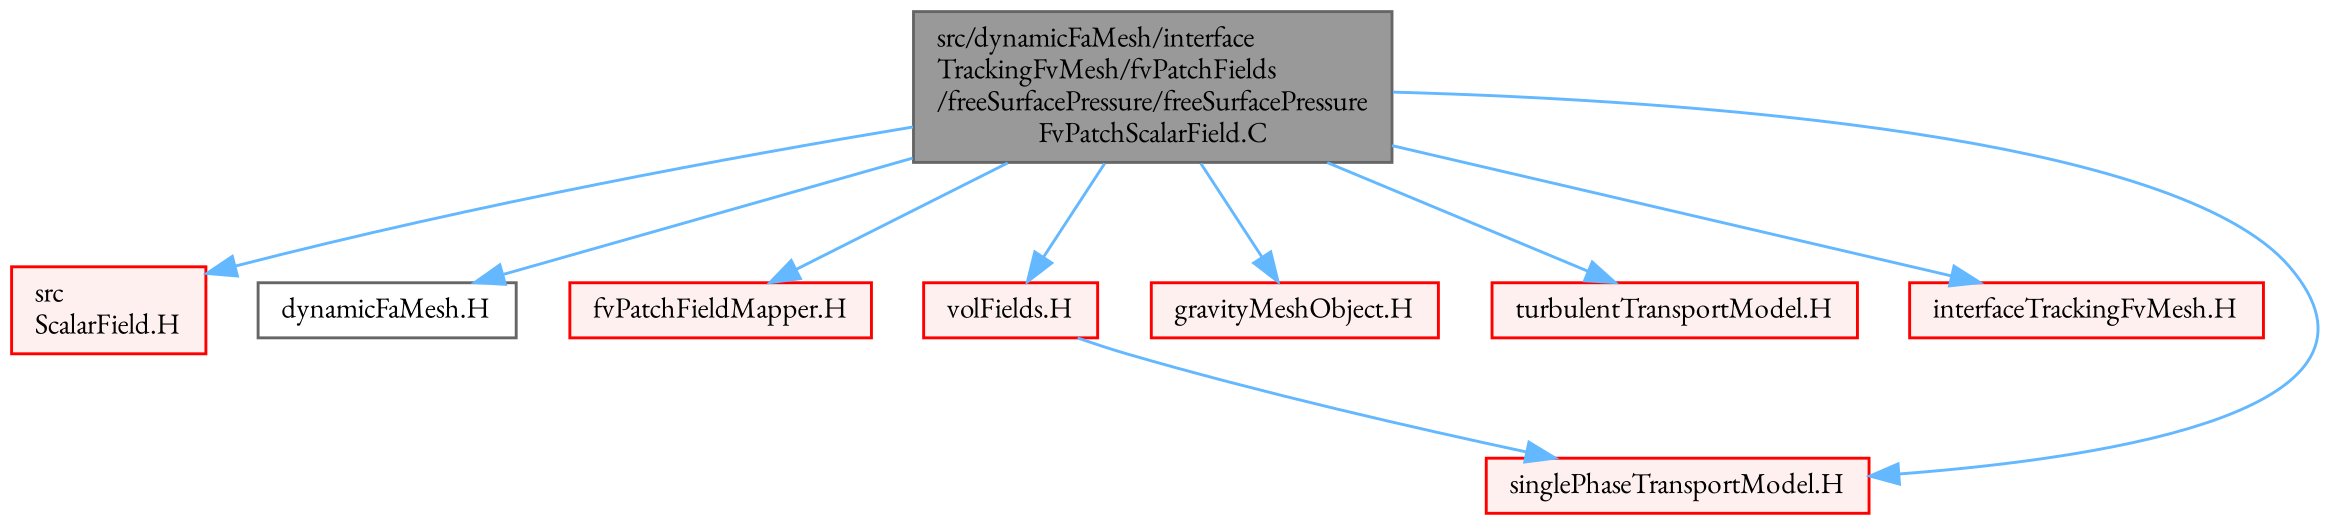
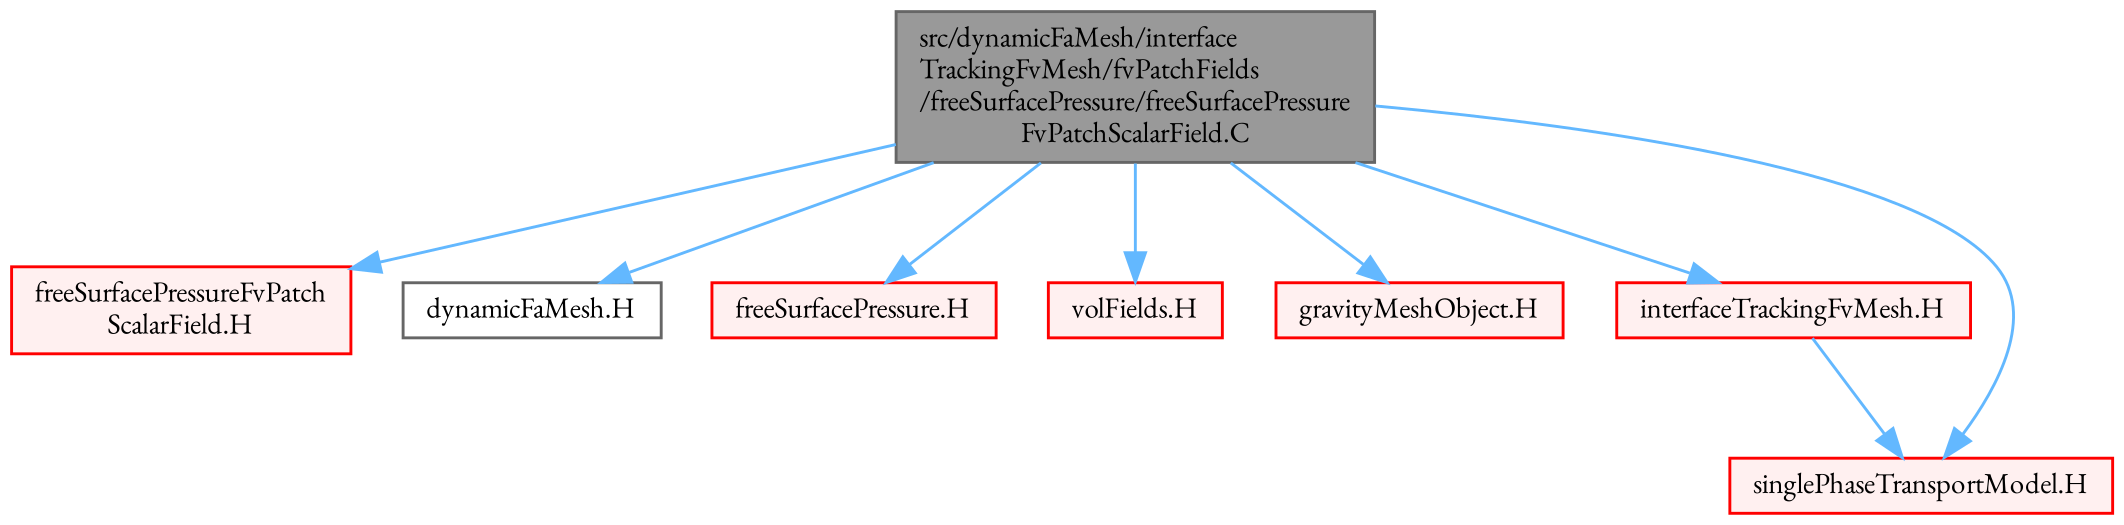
node "src ScalarField.H": label "src ScalarField.H" -> "freeSurfacePressureFvPatch ScalarField.H"
node "fvPatchFieldMapper.H": label "fvPatchFieldMapper.H" -> "freeSurfacePressure.H"
node "turbulentTransportModel.H": removed
edge "volFields.H" -> "singlePhaseTransportModel.H": now "interfaceTrackingFvMesh.H" -> "singlePhaseTransportModel.H"
